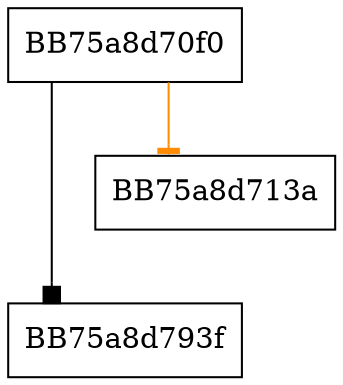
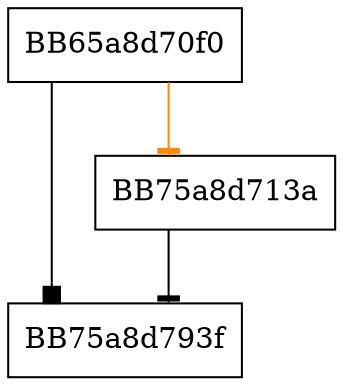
node "BB75a8d70f0": label "BB75a8d70f0" -> "BB65a8d70f0"
edge "BB75a8d713a" -> "BB75a8d793f": added
